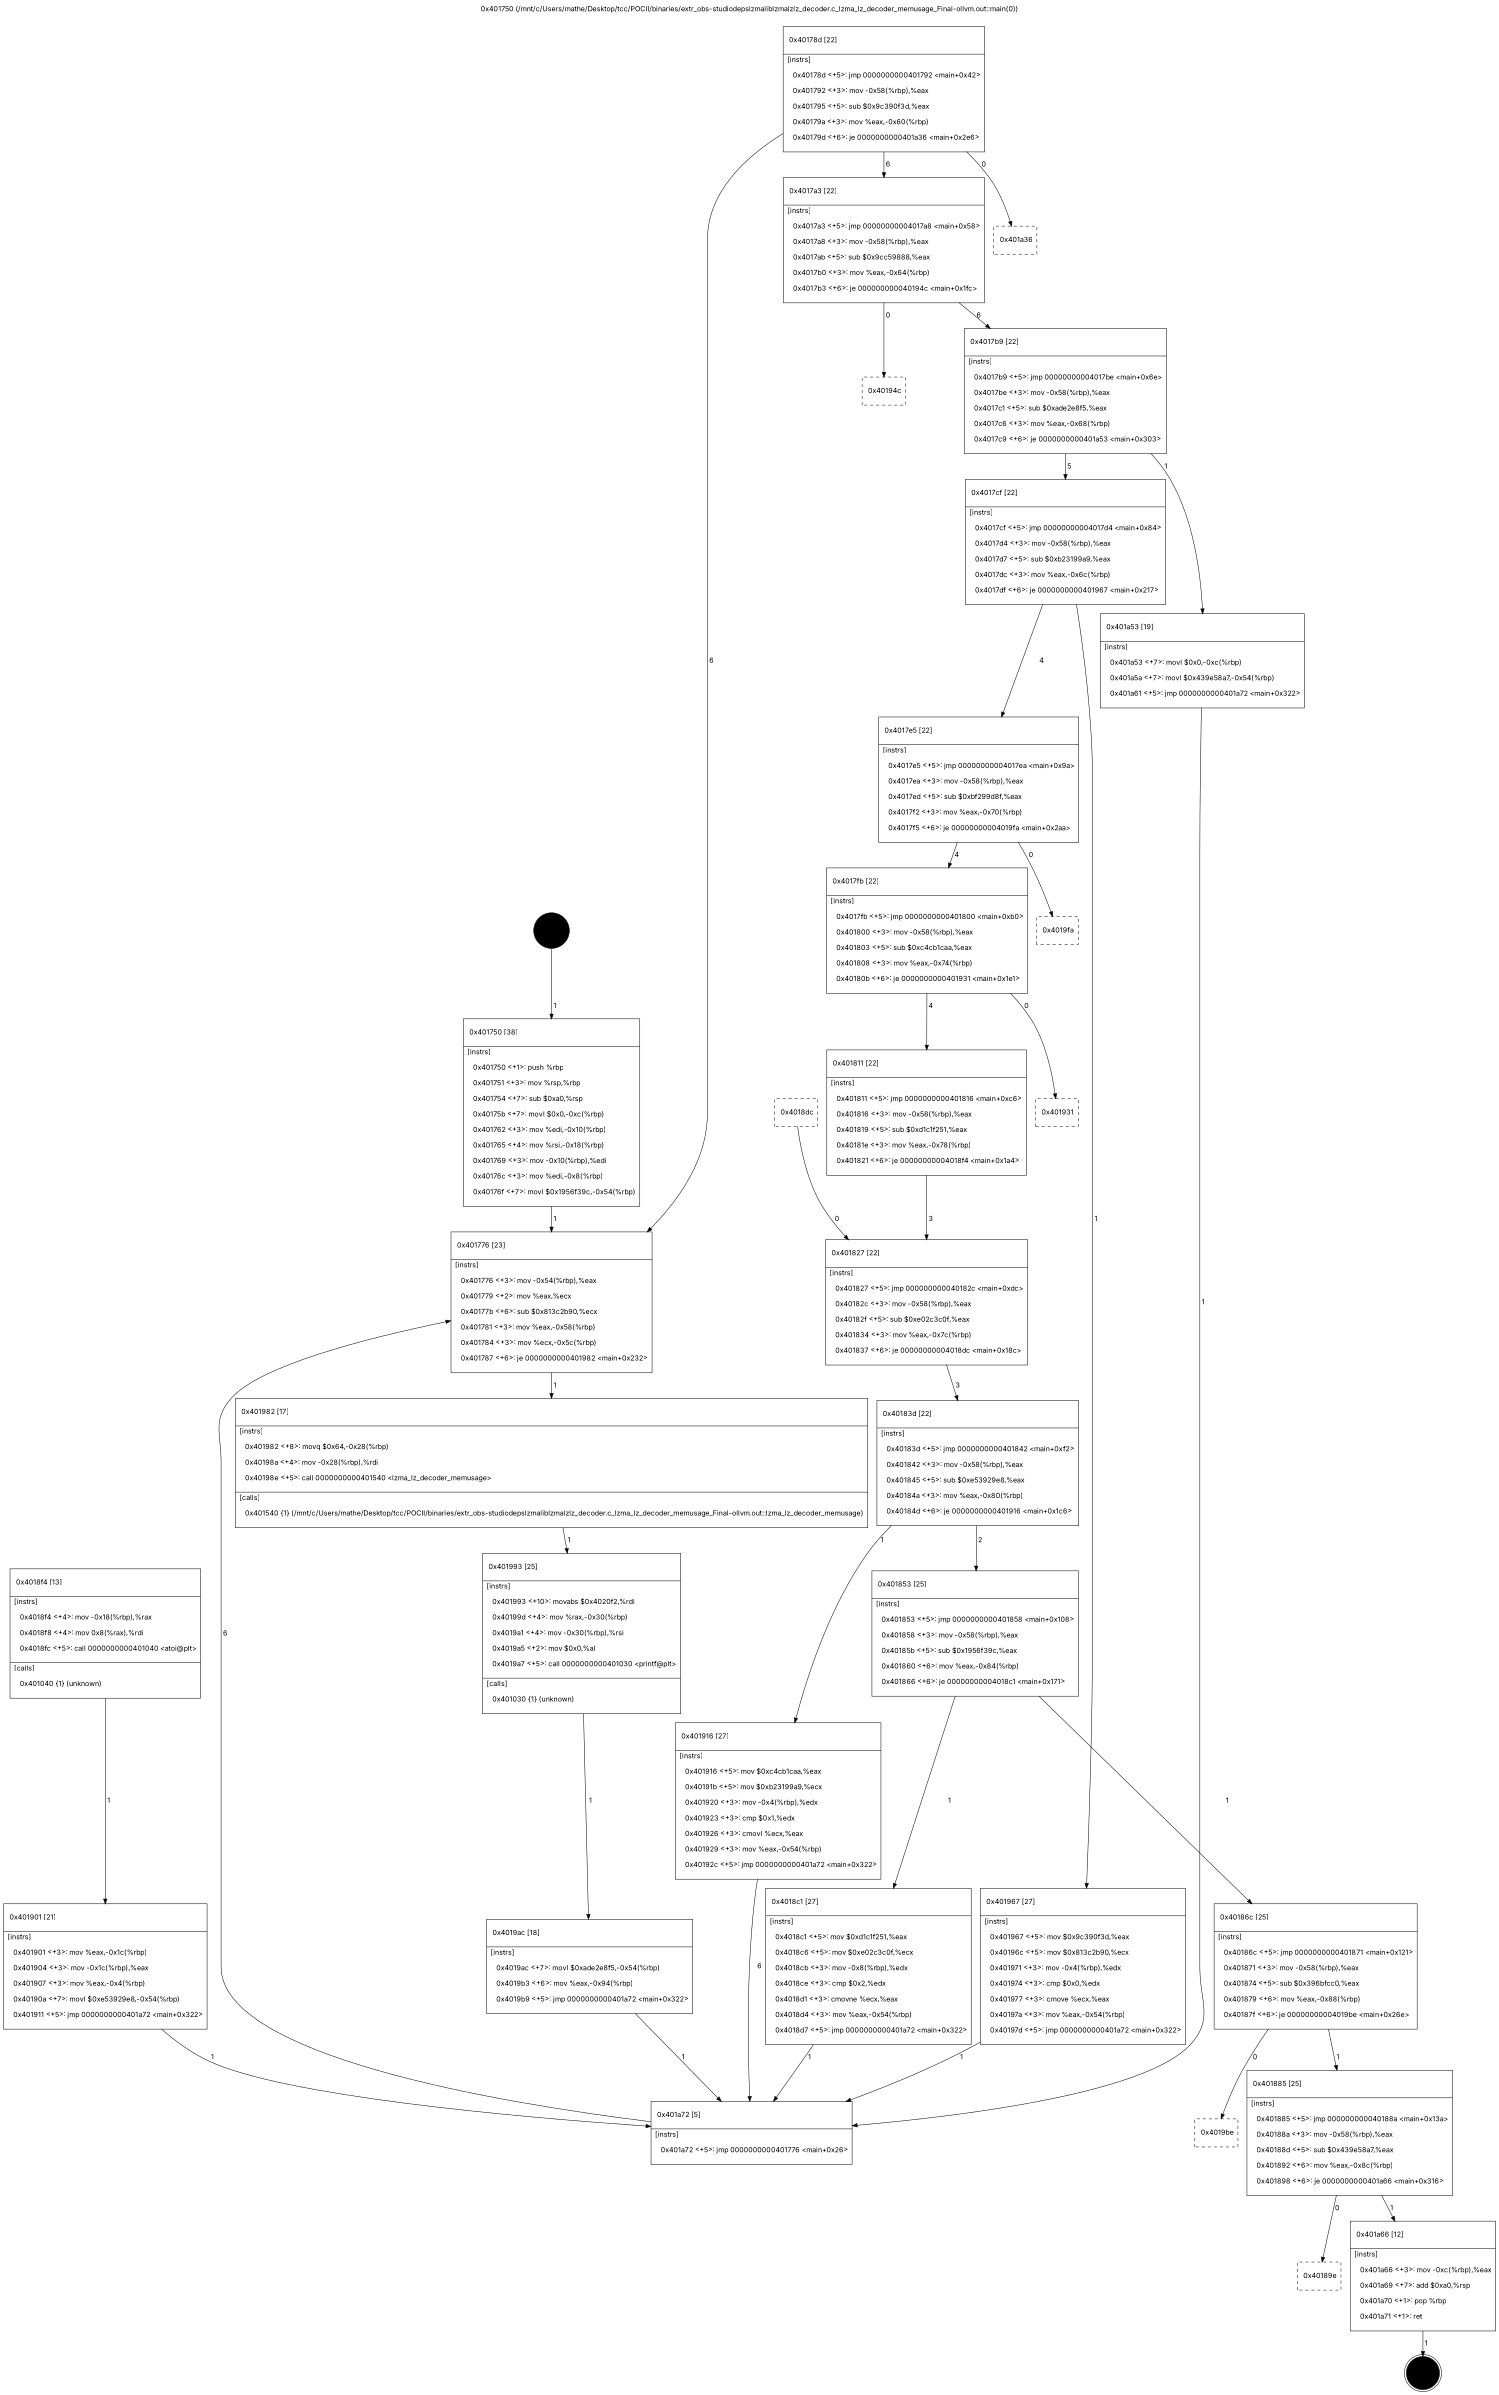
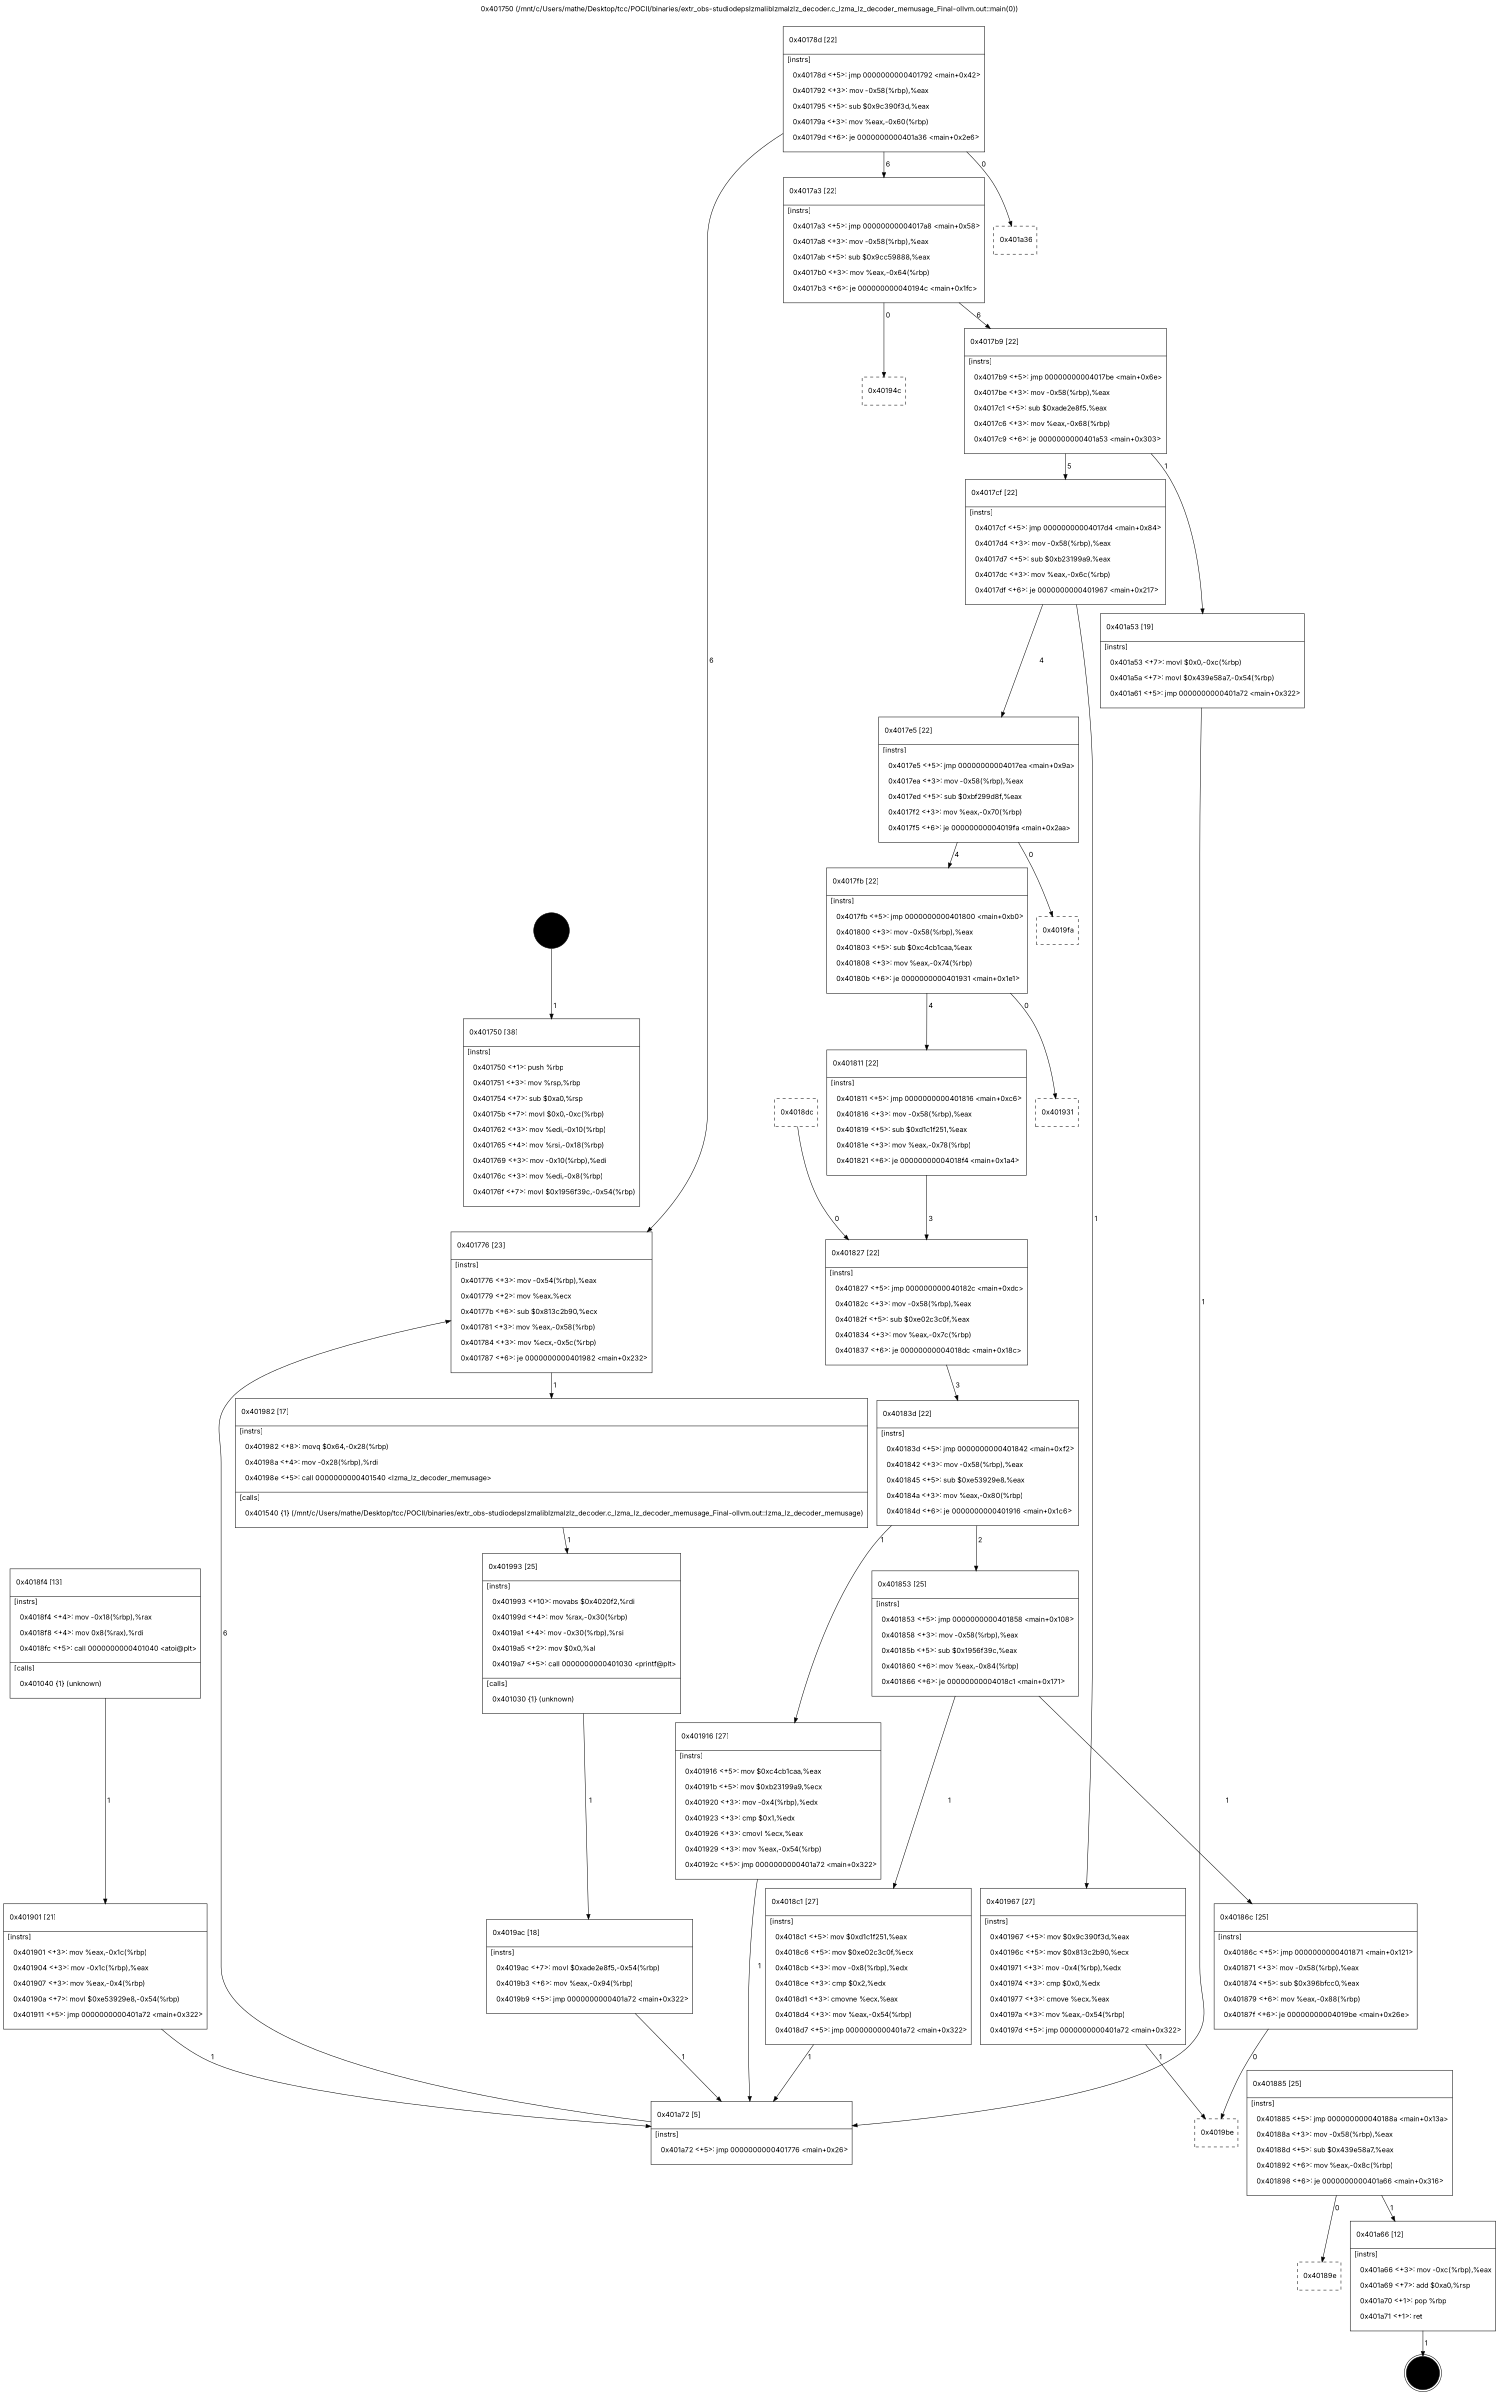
edge "0x401750 [38]" -> "0x401776 [23]": removed, label "1"
edge "0x401916 [27]" -> "0x401a72 [5]": label " 6" -> " 1"
edge "0x40186c [25]" -> "0x401885 [25]": removed, label "1"
edge "0x401967 [27]" -> "0x401a72 [5]": now "0x401967 [27]" -> "0x4019be"
